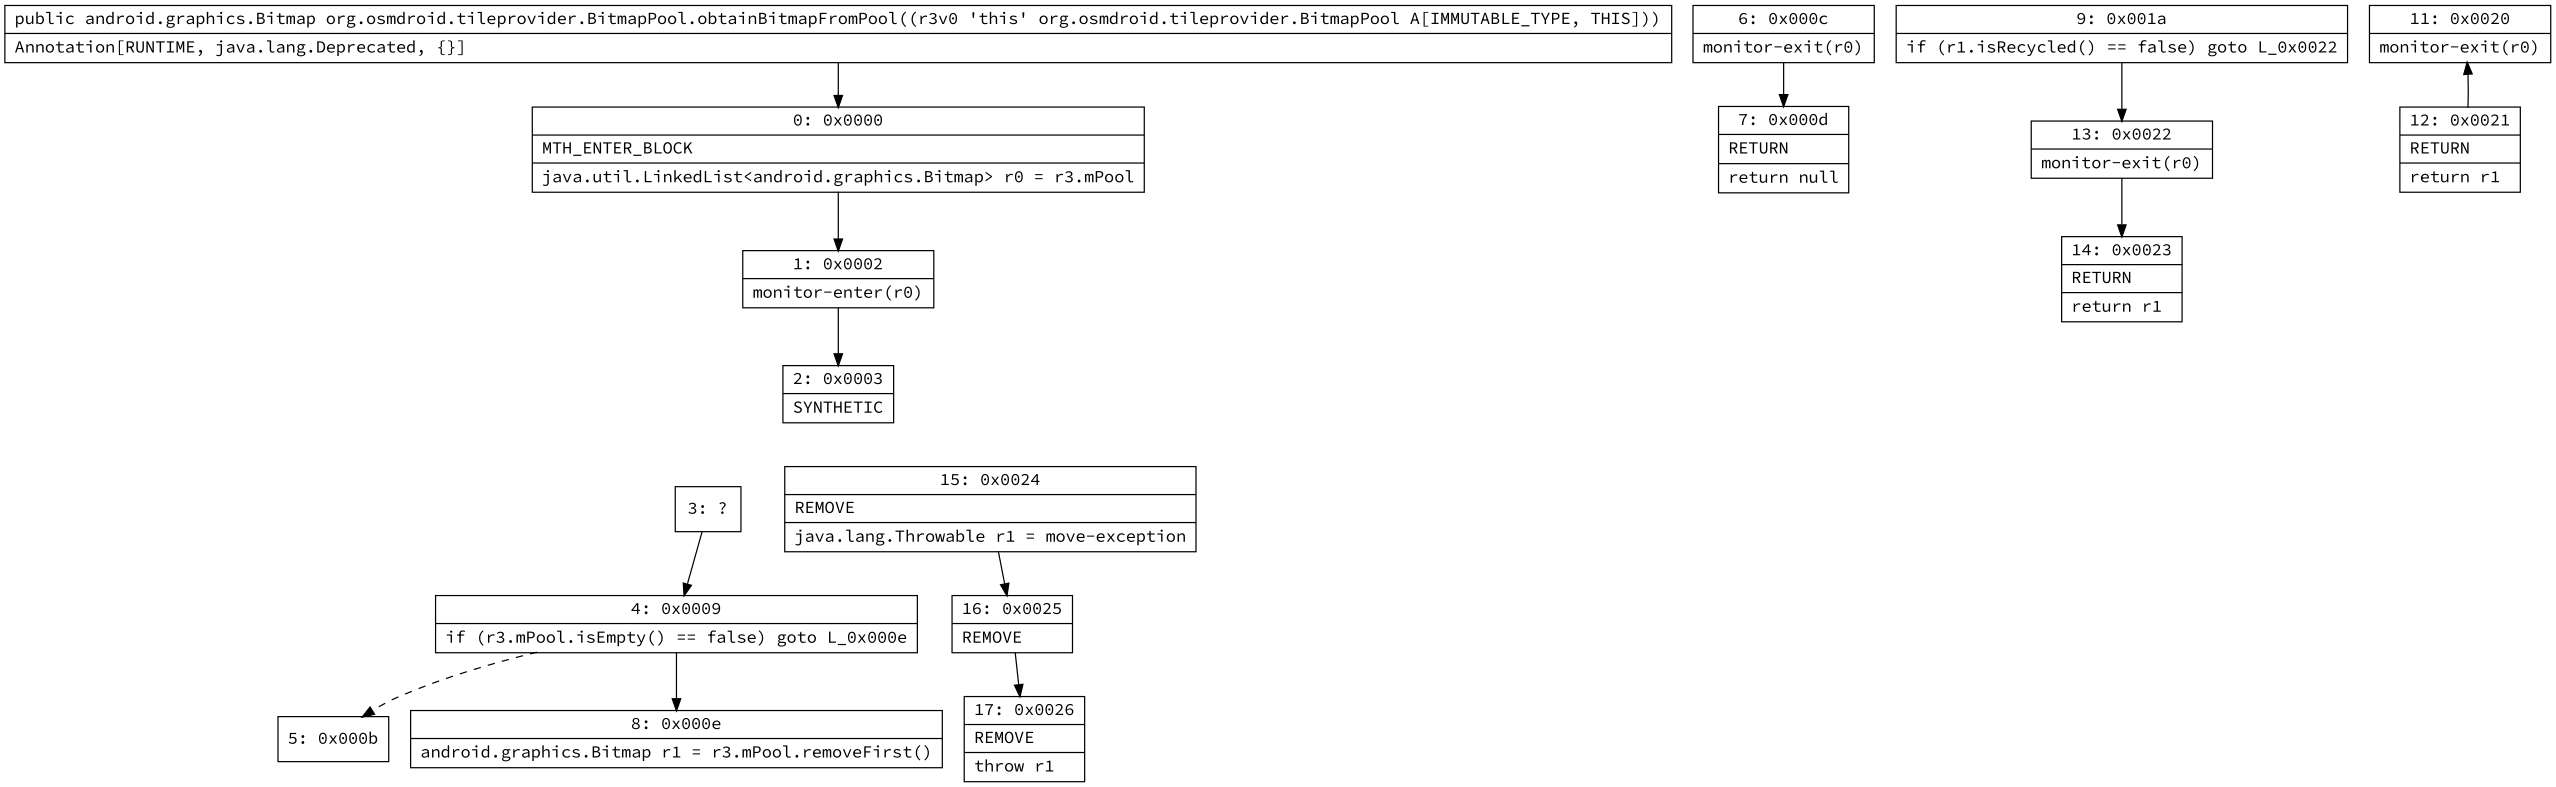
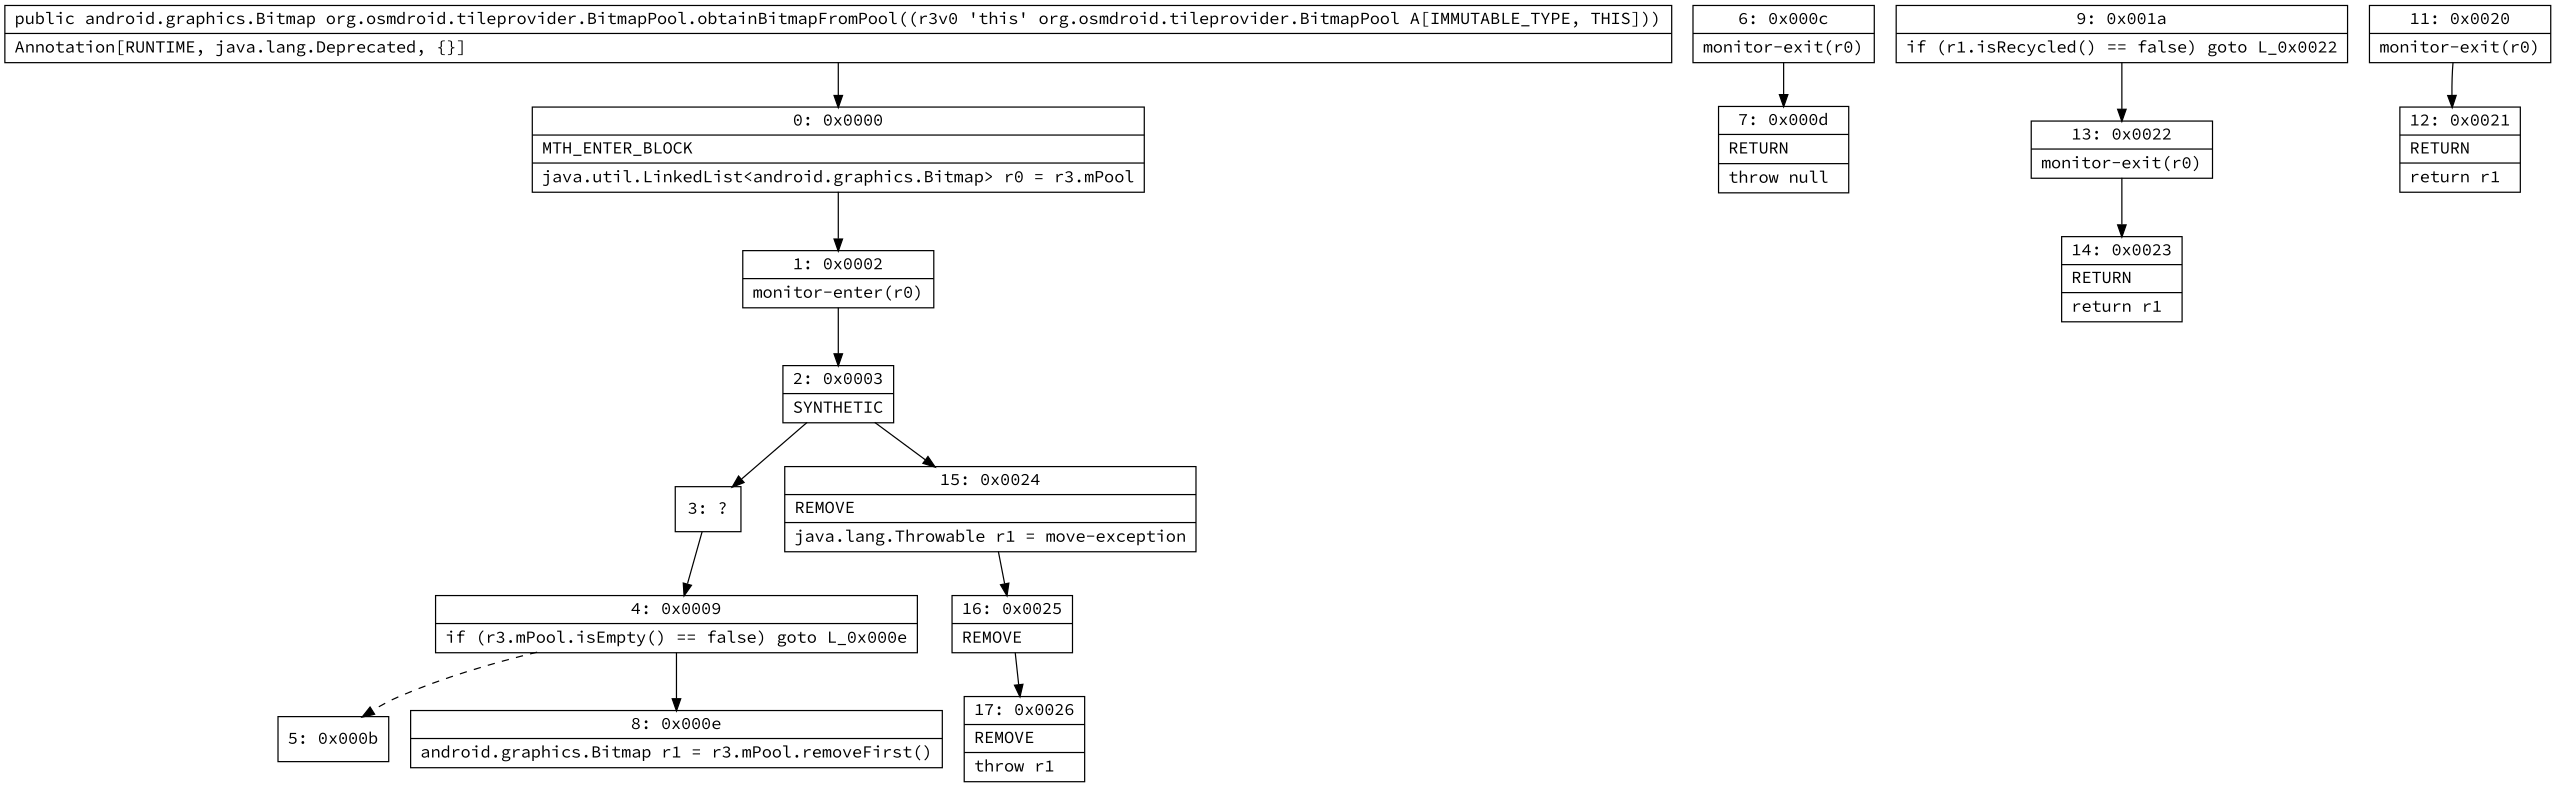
edge "12: 0x0021" -> "11: 0x0020": reversed
node "7: 0x000d": text "return null" -> "throw null"
edge "2: 0x0003" -> "15: 0x0024": added
edge "2: 0x0003" -> "3: ?": added
